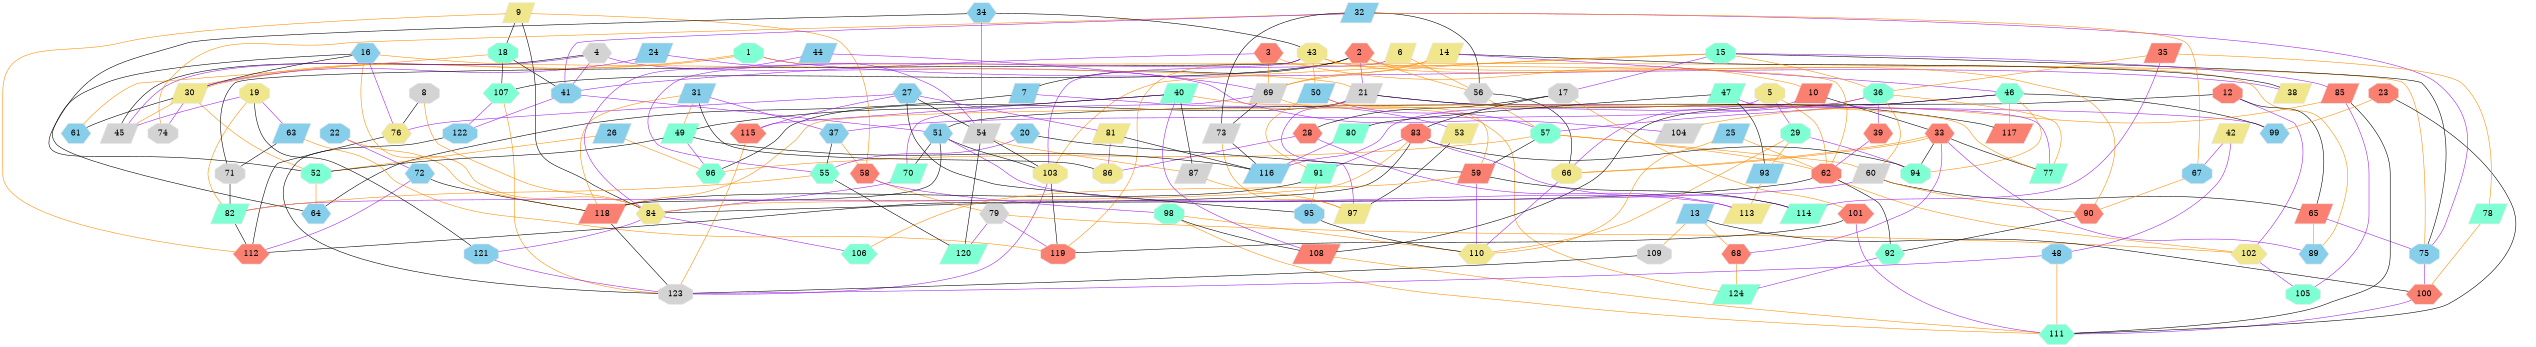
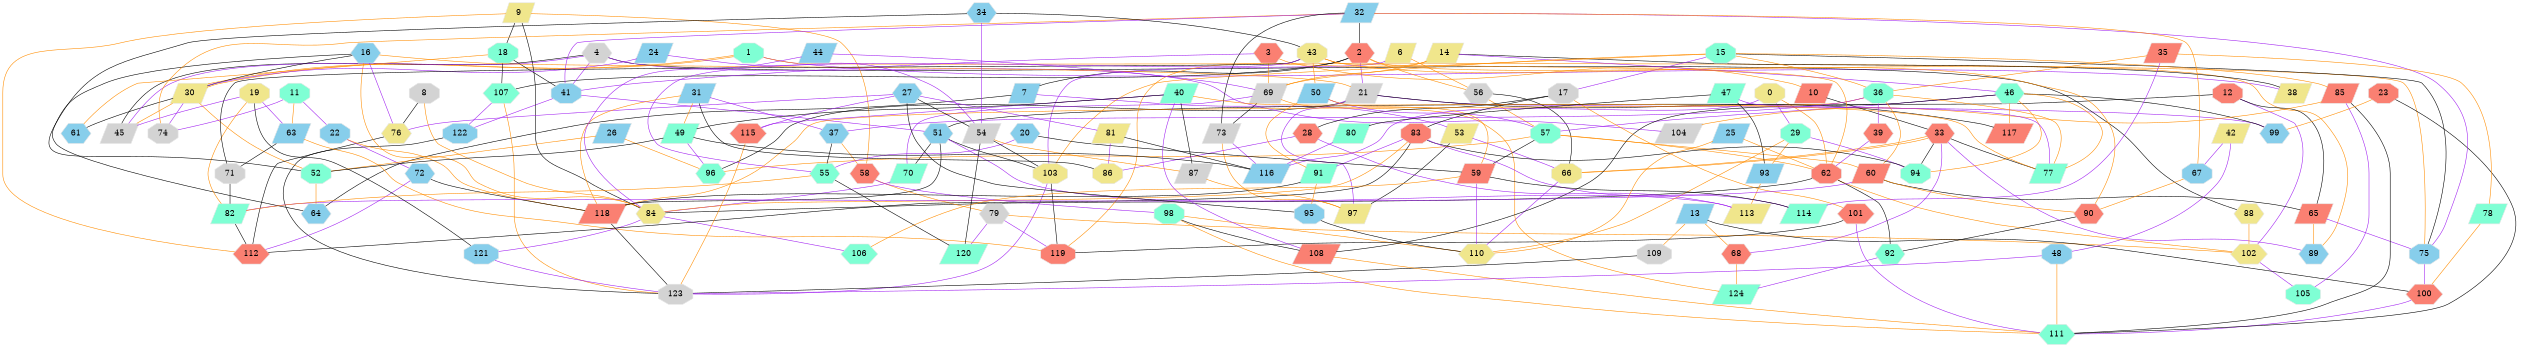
edge "32" -- "56": now "32" -- "2"
edge "15" -- "85": color purple -> darkorange
node "11": added
node "5": label "5" -> "0"
edge "10" -- "66": now "53" -- "66"
edge "46" -- "77": added
edge "73" -- "116": color black -> purple
node "60": fillcolor lightgrey -> salmon
node "88": added
